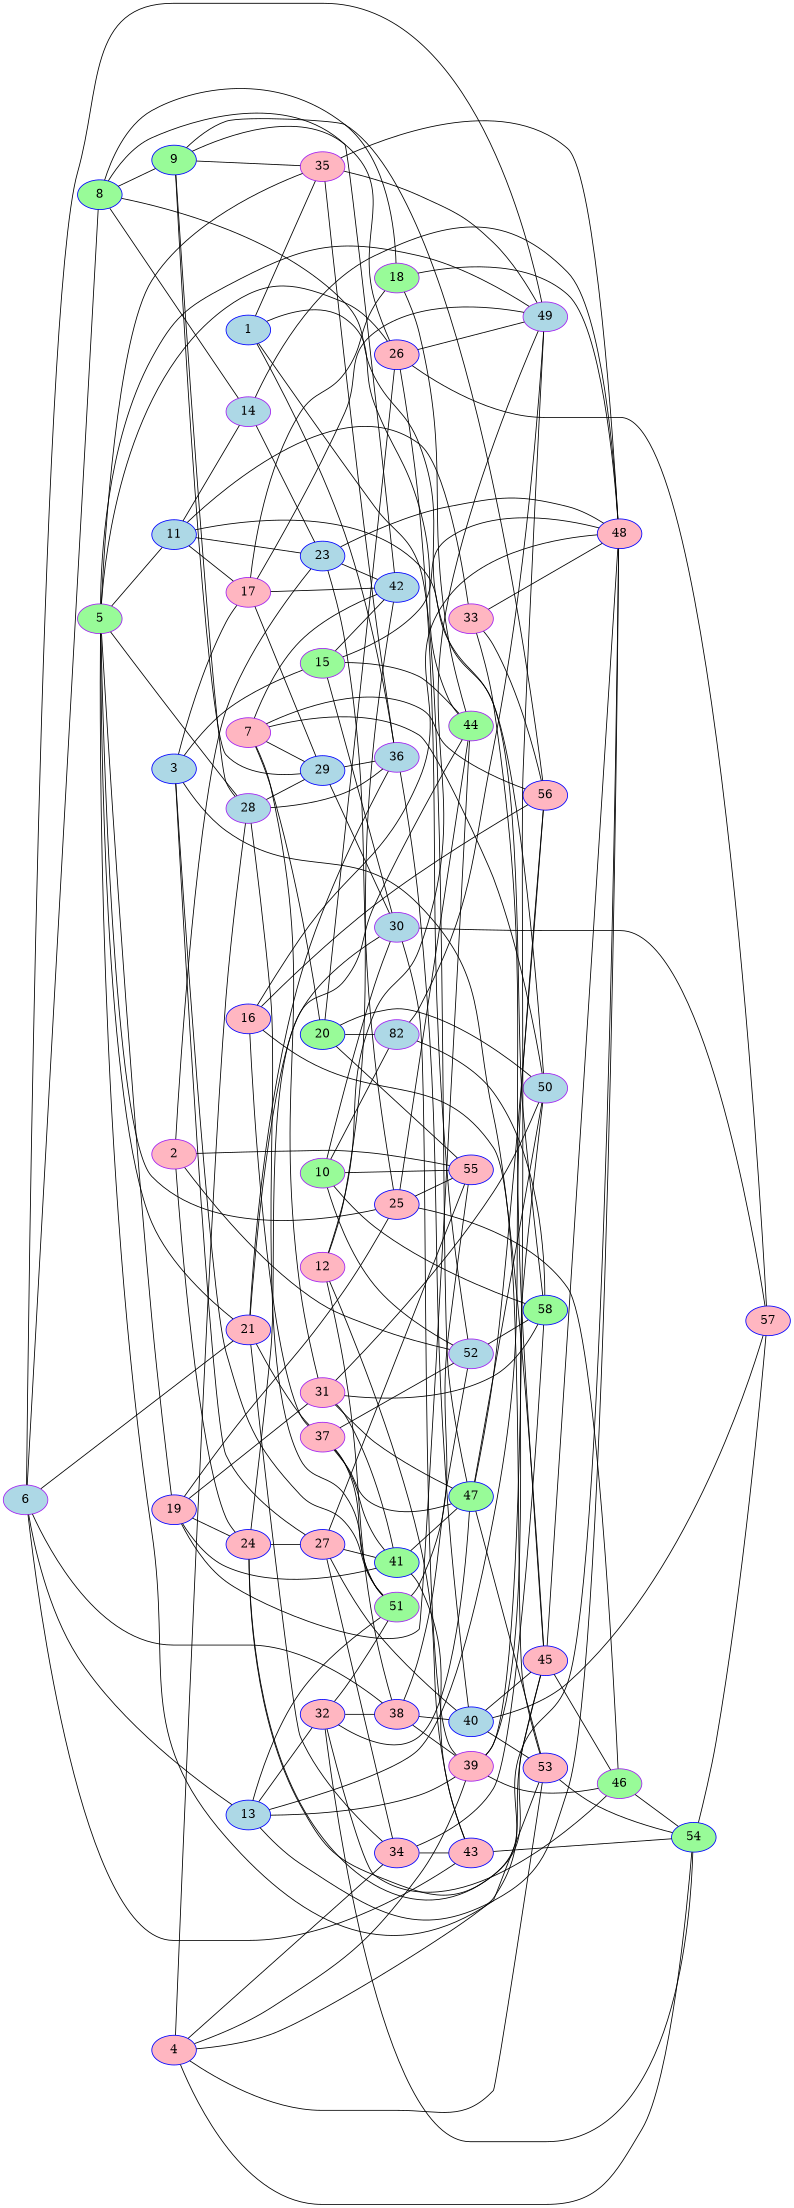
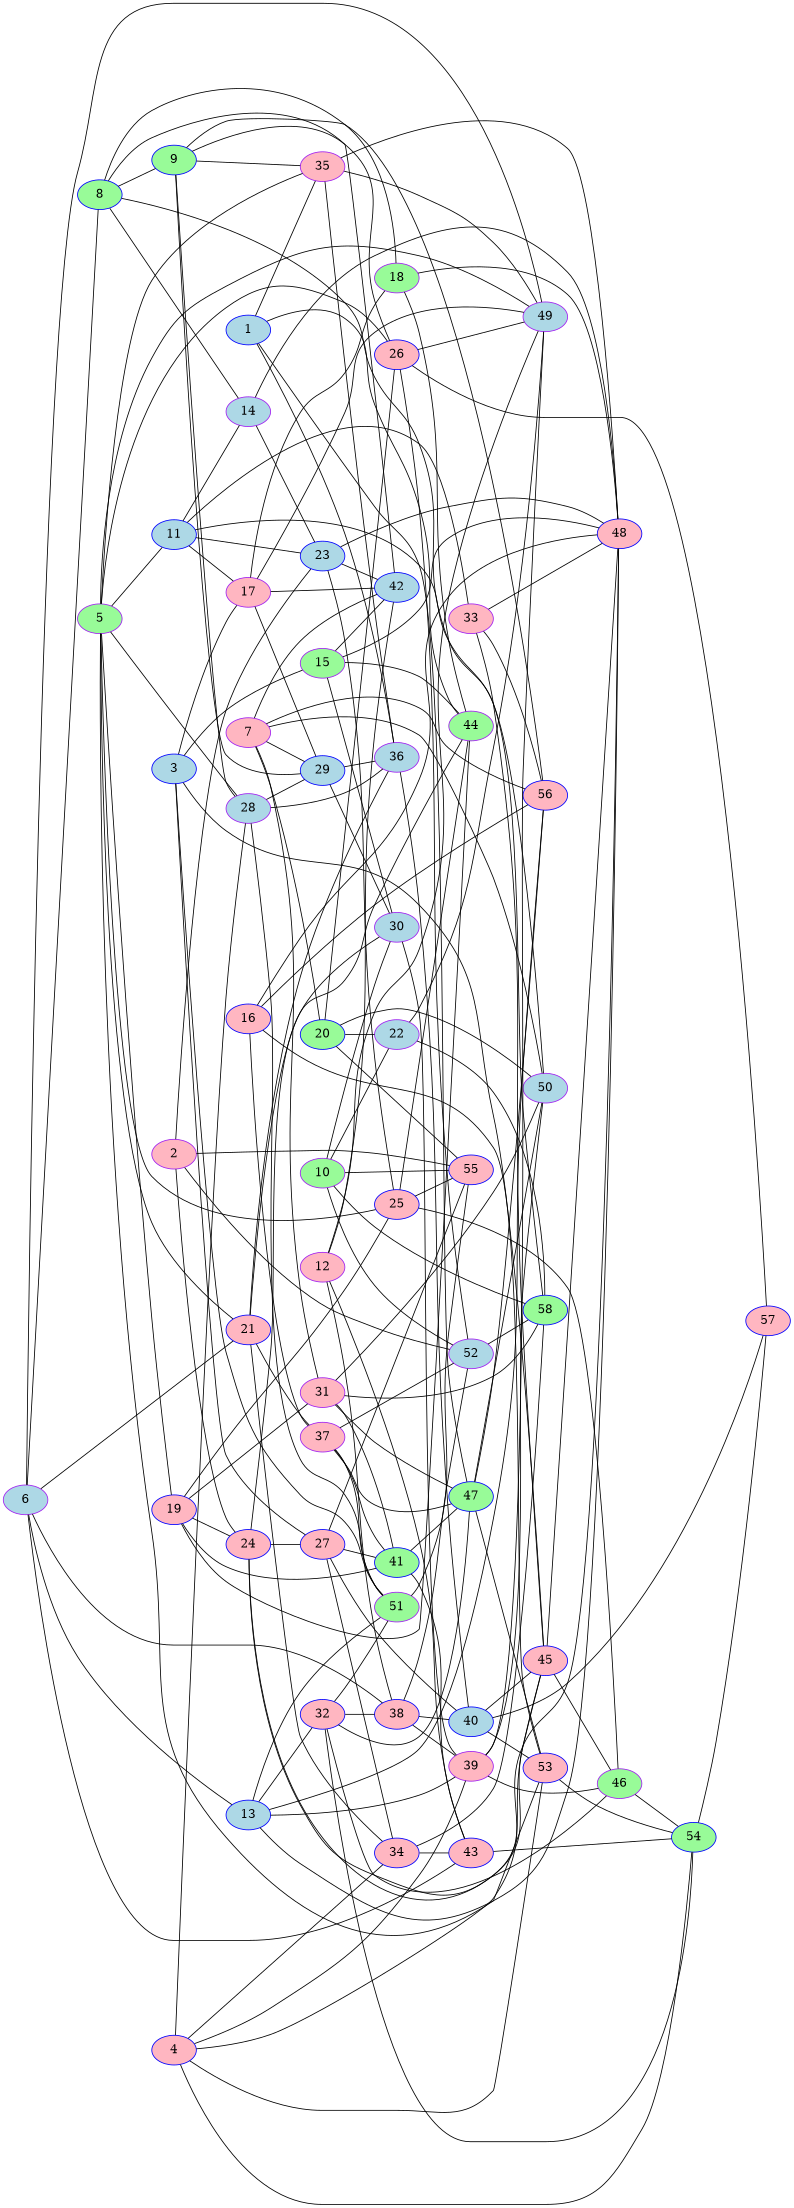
edge "30" -- "57": removed
node "82": label "82" -> "22"
